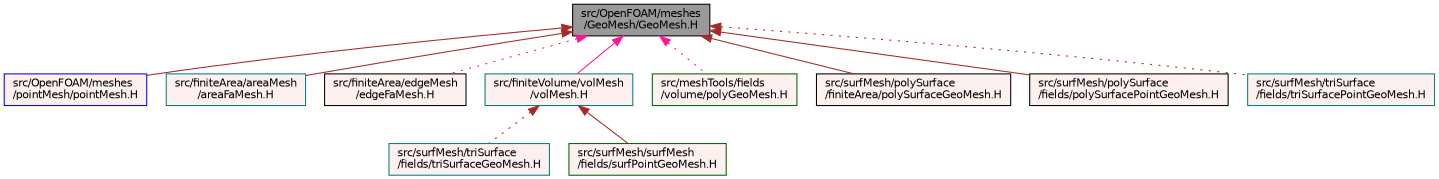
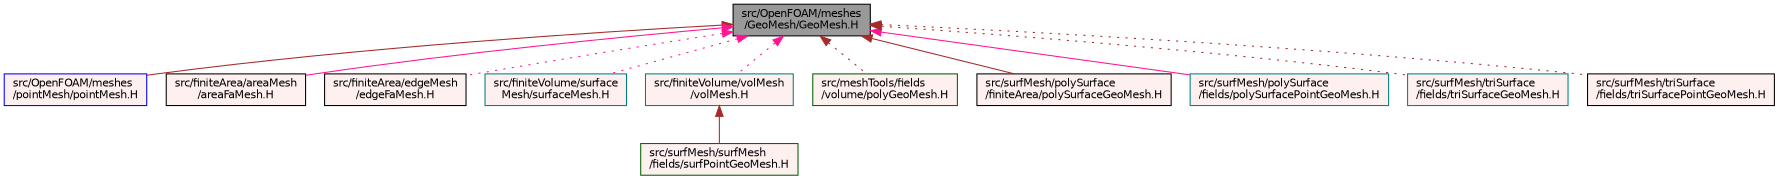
edge "src/finiteArea/areaMesh /areaFaMesh.H" -> "src/OpenFOAM/meshes /GeoMesh/GeoMesh.H": color brown -> deeppink
edge "src/surfMesh/polySurface /fields/polySurfacePointGeoMesh.H" -> "src/OpenFOAM/meshes /GeoMesh/GeoMesh.H": color brown -> deeppink
edge "src/finiteVolume/volMesh /volMesh.H" -> "src/OpenFOAM/meshes /GeoMesh/GeoMesh.H": style solid -> dotted
edge "src/meshTools/fields /volume/polyGeoMesh.H" -> "src/OpenFOAM/meshes /GeoMesh/GeoMesh.H": color deeppink -> brown
node "src/finiteArea/areaMesh /areaFaMesh.H": color teal -> black
node "src/finiteVolume/surface Mesh/surfaceMesh.H": added
node "src/surfMesh/polySurface /fields/polySurfacePointGeoMesh.H": color black -> teal
node "src/surfMesh/triSurface /fields/triSurfacePointGeoMesh.H": color teal -> black
edge "src/surfMesh/triSurface /fields/triSurfaceGeoMesh.H" -> "src/finiteVolume/volMesh /volMesh.H": now "src/surfMesh/triSurface /fields/triSurfaceGeoMesh.H" -> "src/OpenFOAM/meshes /GeoMesh/GeoMesh.H"
